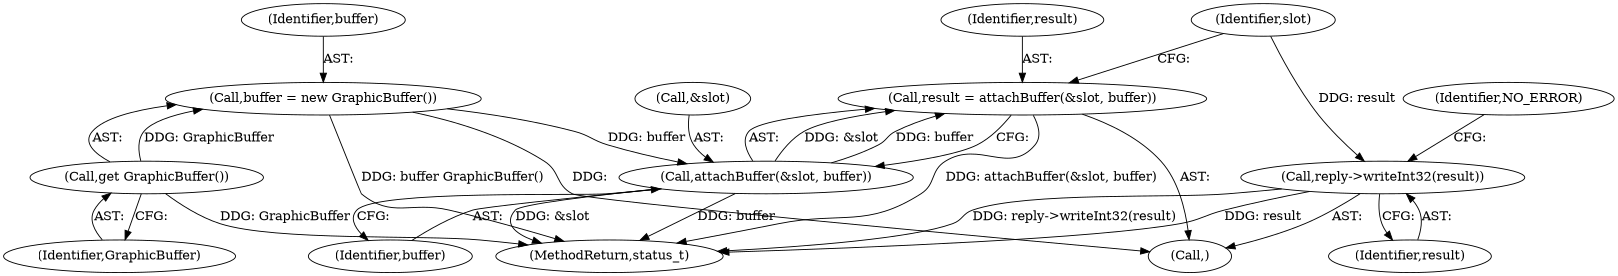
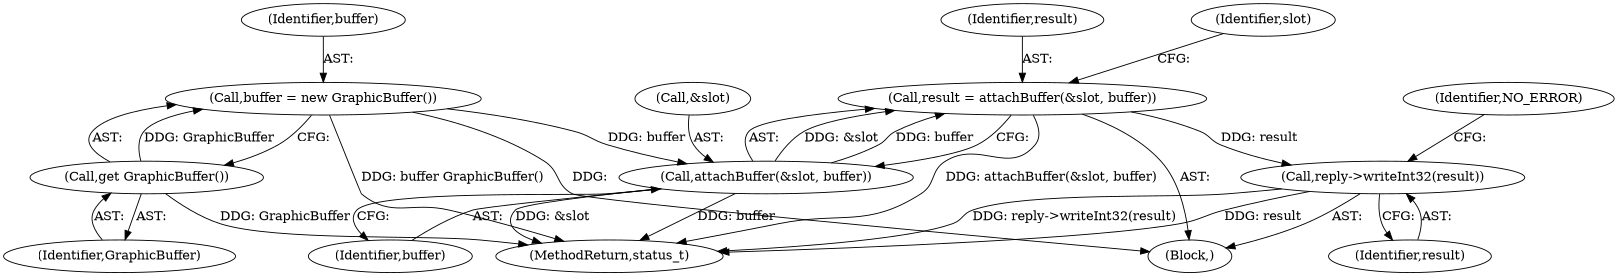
edge "(Identifier,slot)" -> "(Call,reply->writeInt32(result))": now "(Call,result = attachBuffer(&slot, buffer))" -> "(Call,reply->writeInt32(result))"
edge "(Call,buffer = new GraphicBuffer())" -> "(Call,get GraphicBuffer())": added, label "CFG:"
edge "(Call,get GraphicBuffer())" -> "(Identifier,GraphicBuffer)": label "CFG: " -> "AST: "
node "(Call,)": label "(Call,)" -> "(Block,)"
